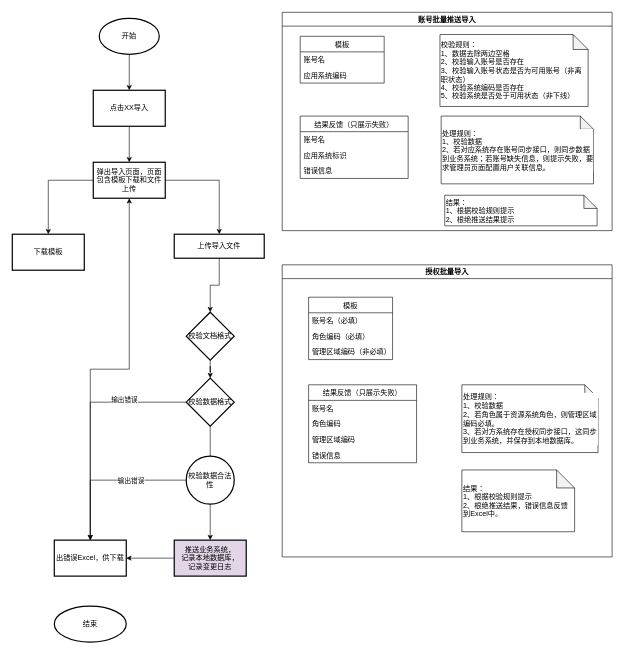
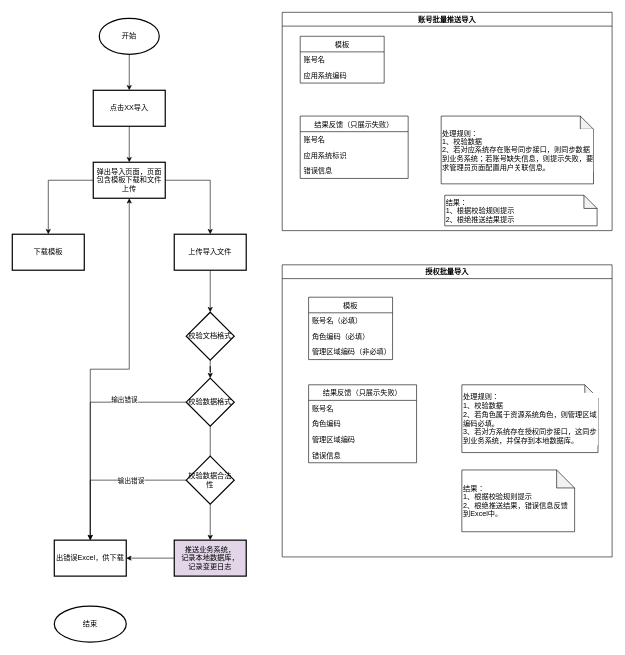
node "校验规则： 1、数据去除两边空格 2、校验输入账号是否存在 3、校验输入账号状态是否为可用账号（非离职状态） 4、校验系统编码是否存在 5、校验系统是否处于可用状态（非下线）": removed
node "上传导入文件": size 90x24 -> 72x36
node "校验数据合法性": shape ellipse -> diamond
